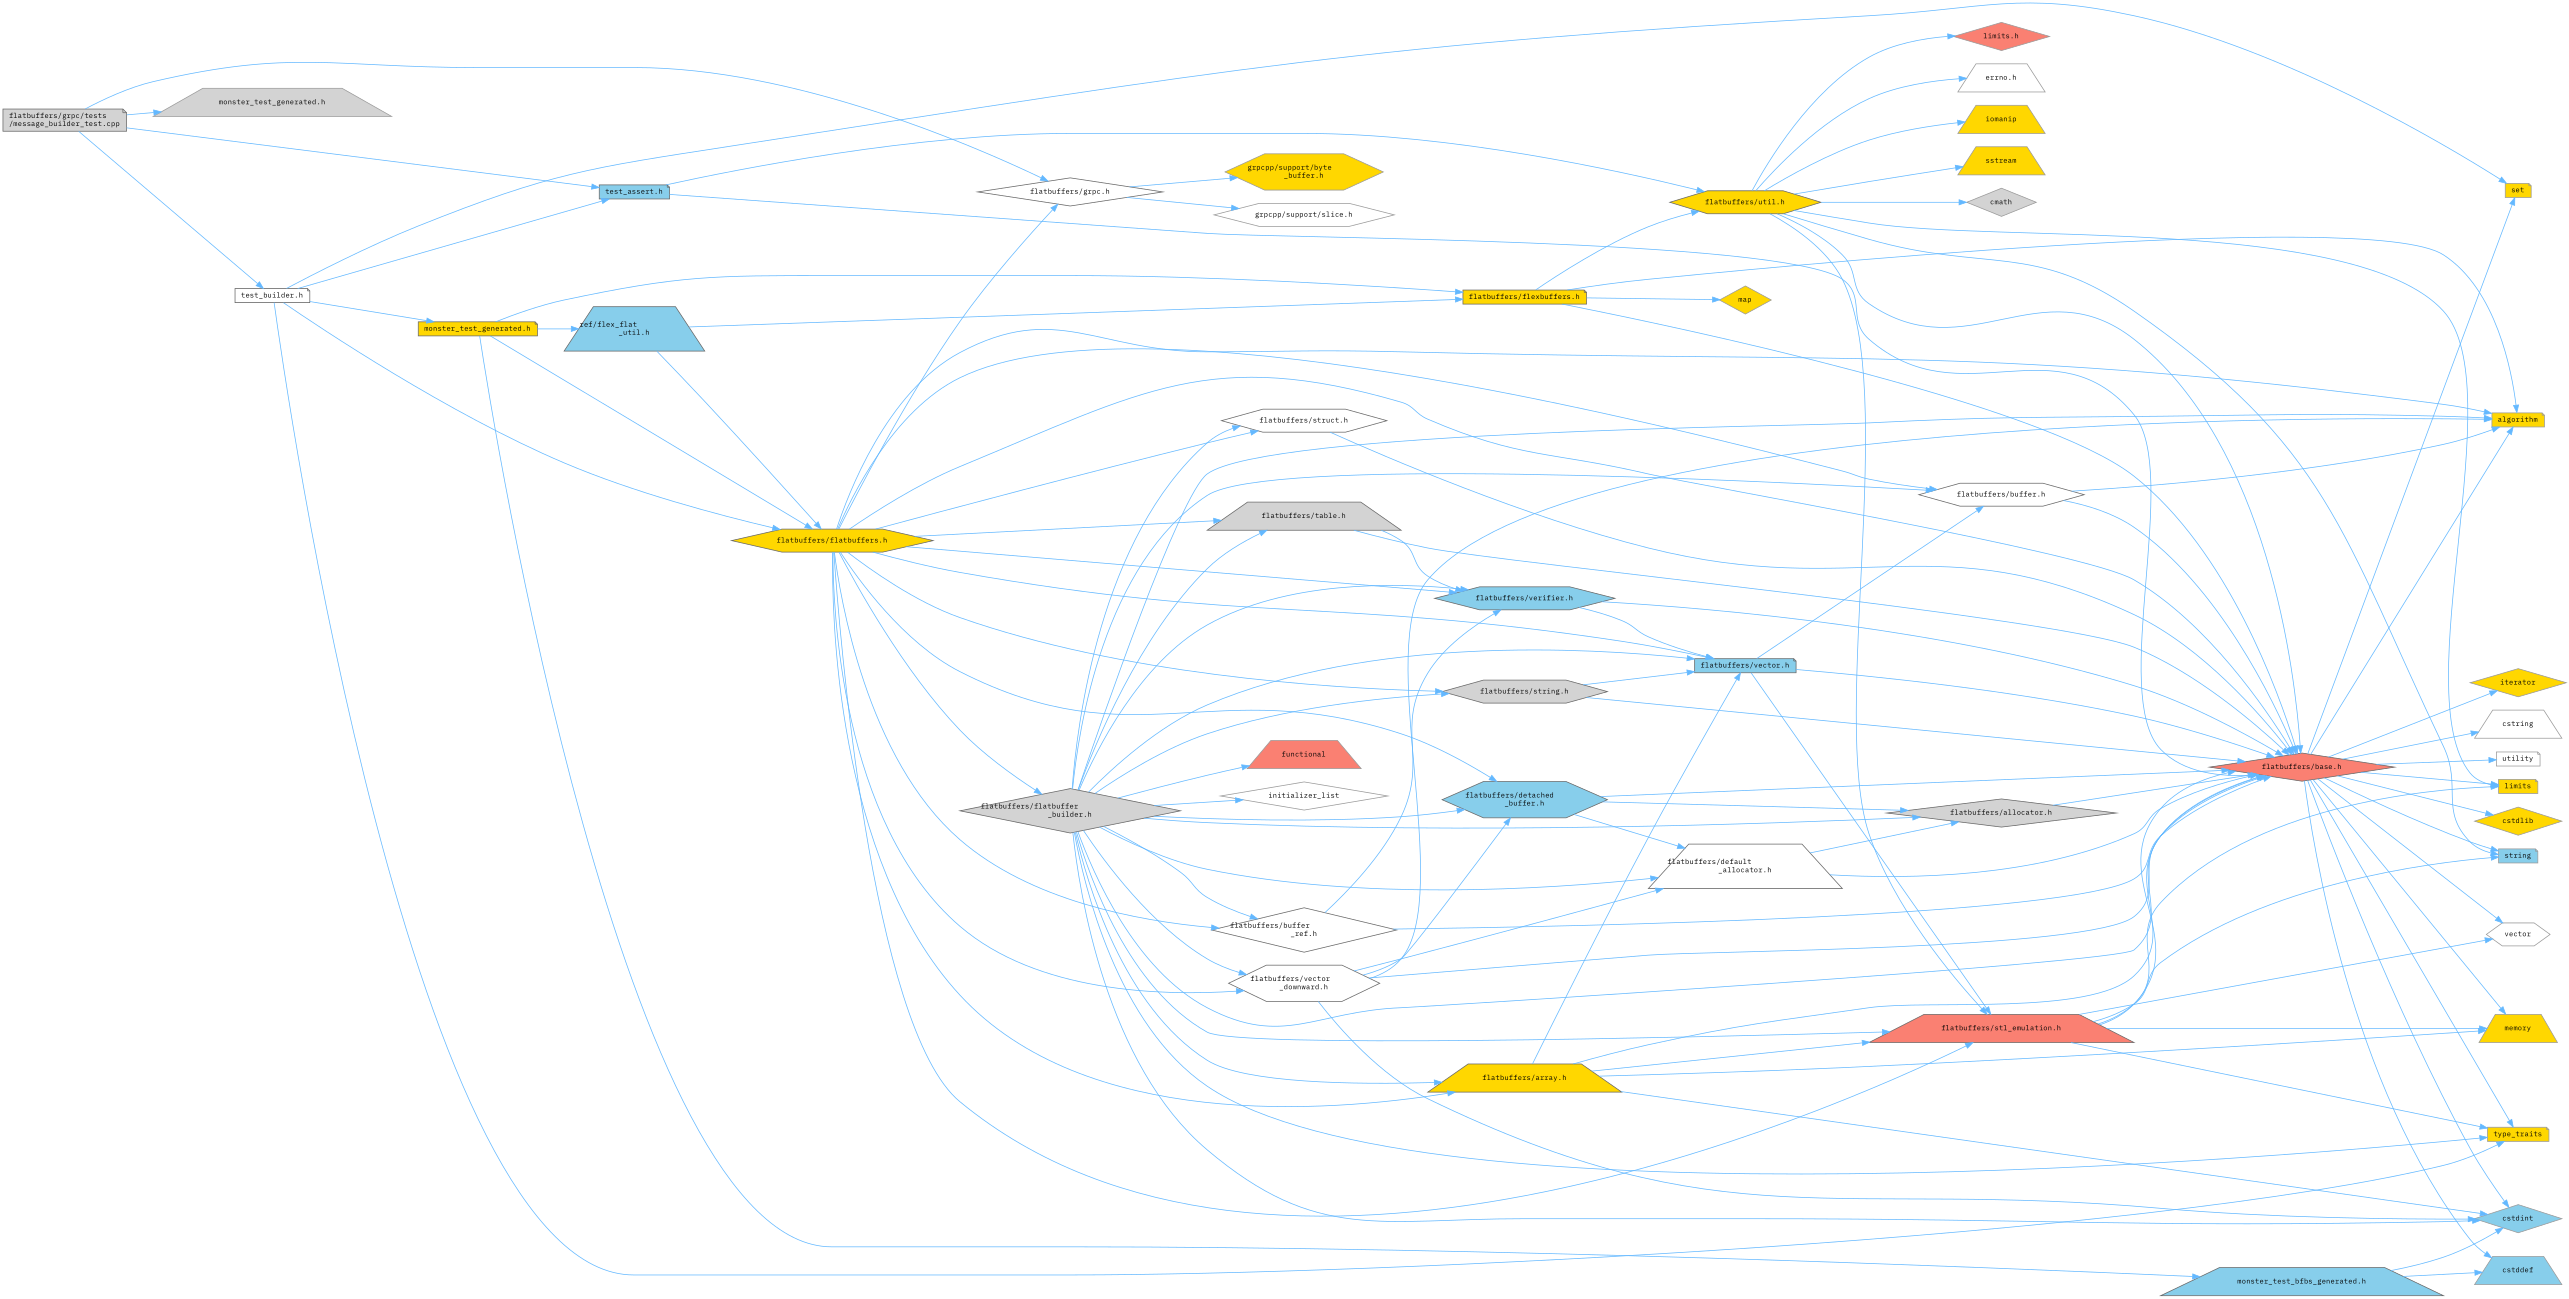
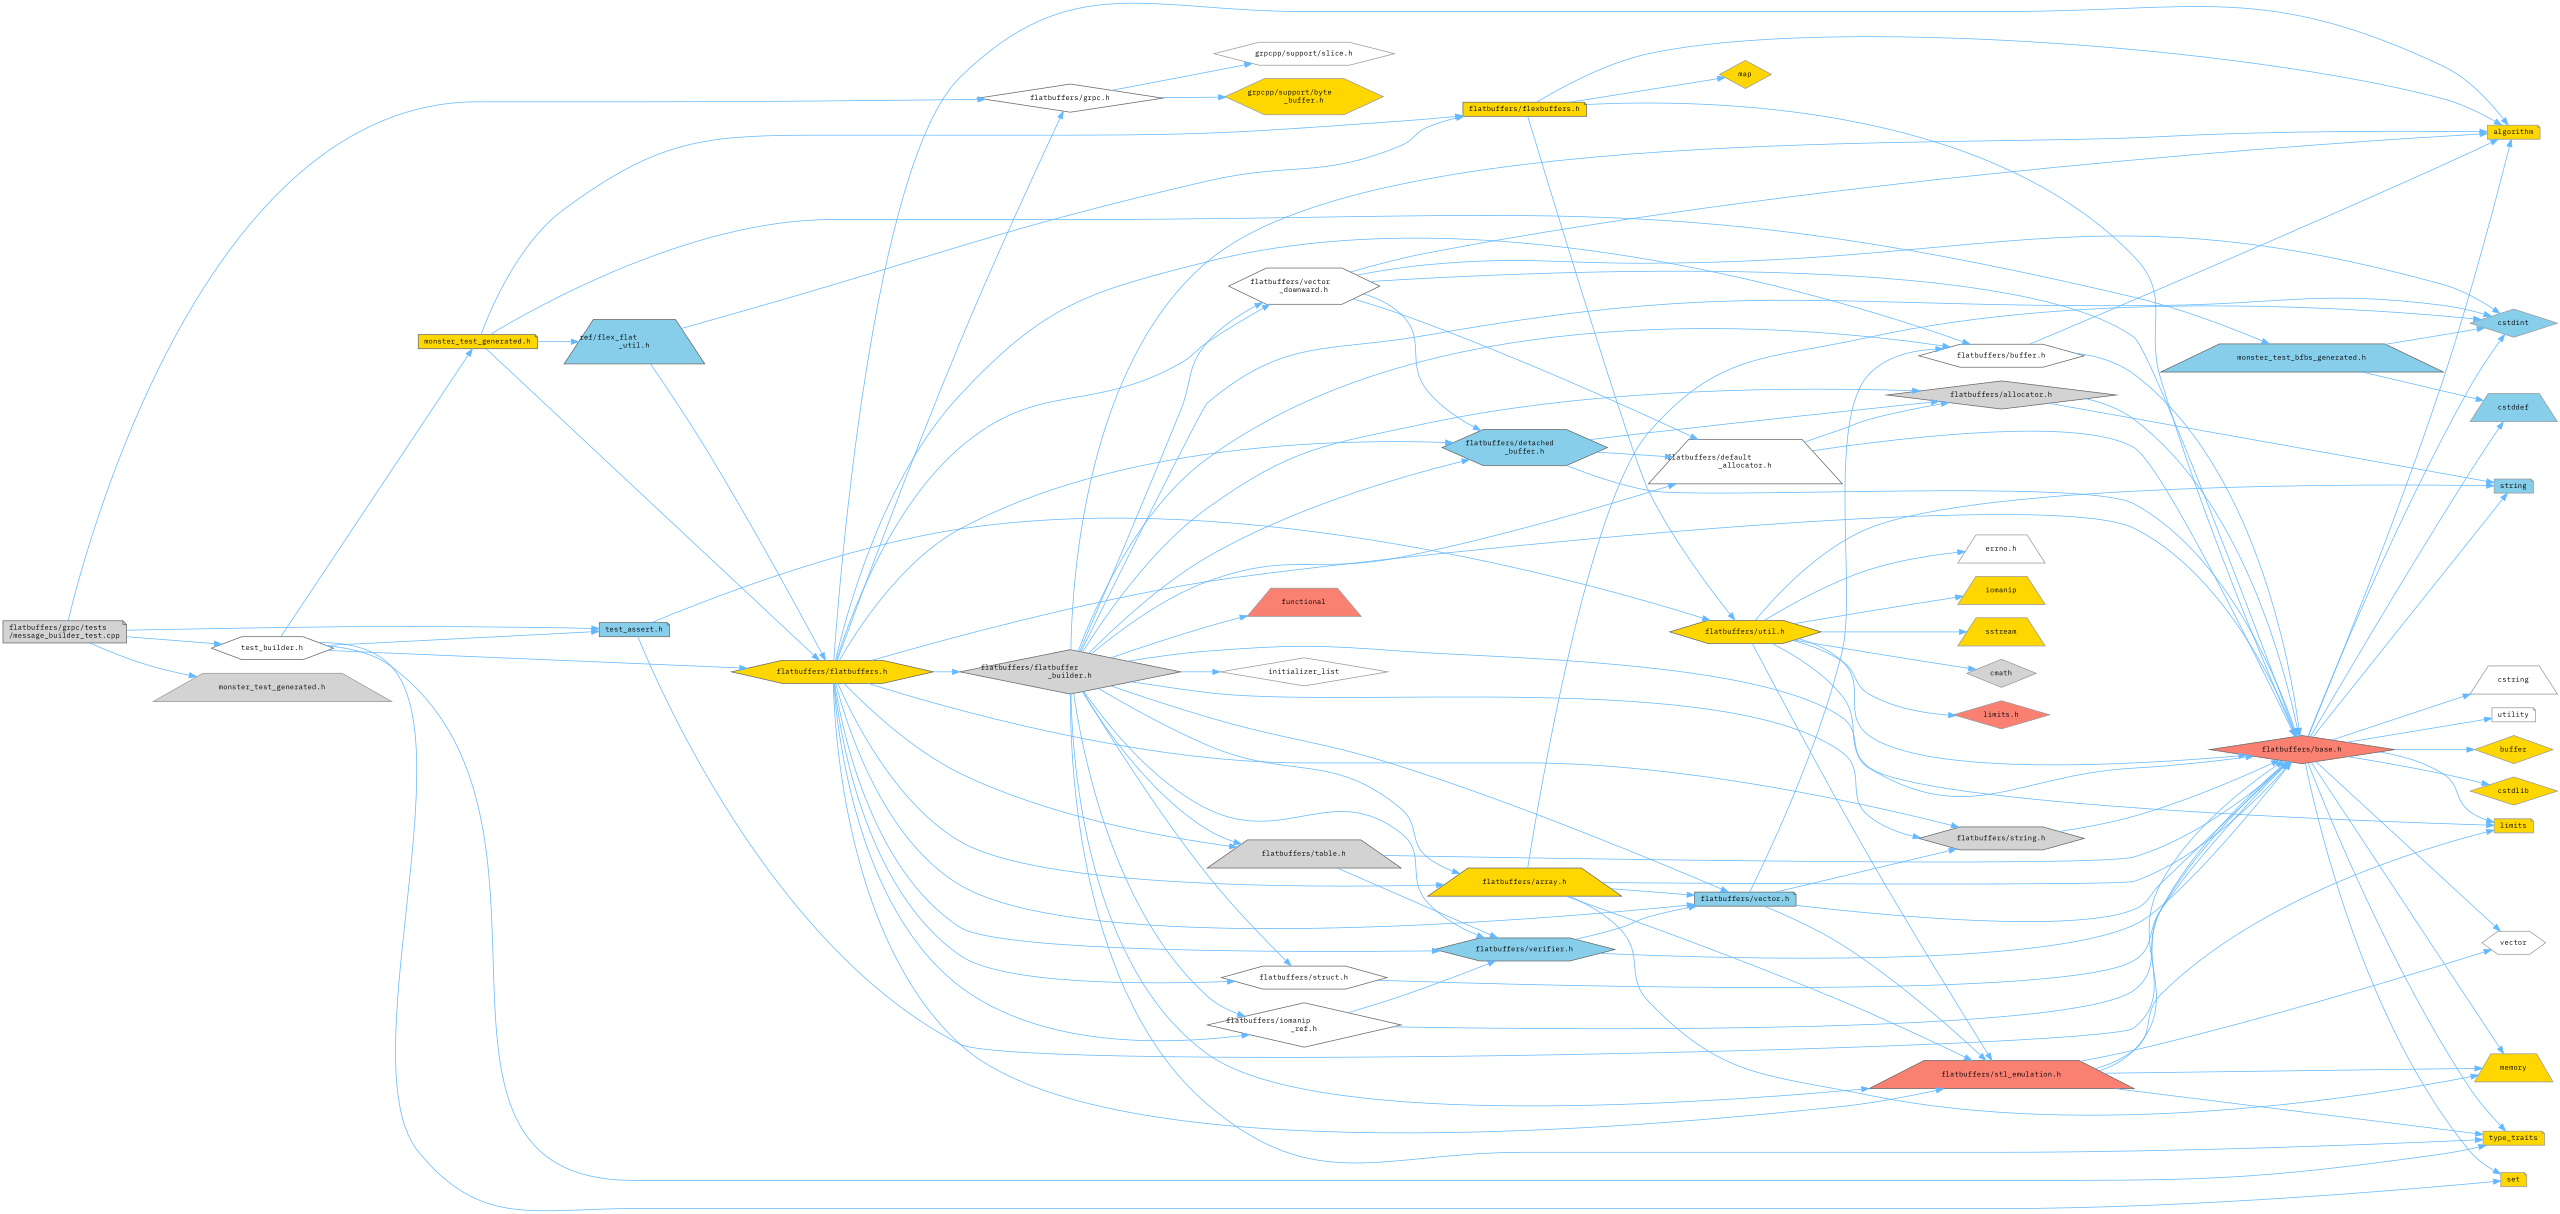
node "test_builder.h": shape note -> hexagon
edge "flatbuffers/string.h" -> "flatbuffers/vector.h": reversed
node "iterator": label "iterator" -> "buffer"
edge "flatbuffers/stl_emulation.h" -> "string": now "flatbuffers/allocator.h" -> "string"
node "flatbuffers/buffer _ref.h": label "flatbuffers/buffer _ref.h" -> "flatbuffers/iomanip _ref.h"
